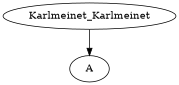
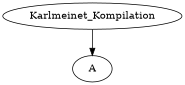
node "Karlmeinet_Karlmeinet": label "Karlmeinet_Karlmeinet" -> "Karlmeinet_Kompilation"
